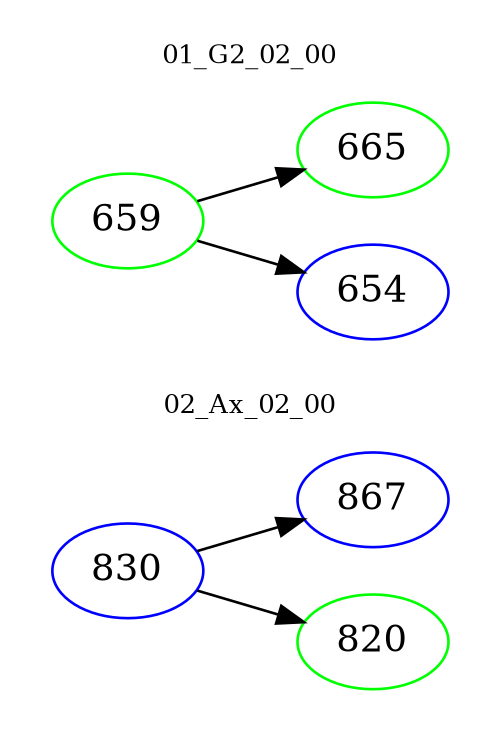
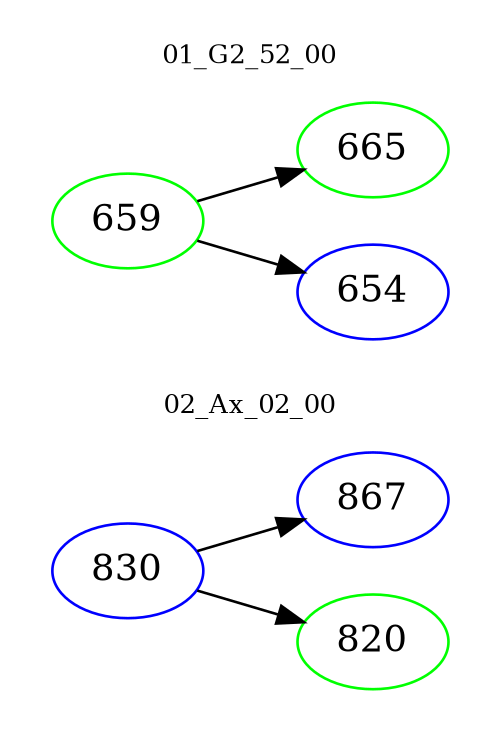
cluster "01_G2_02_00": label "01_G2_02_00" -> "01_G2_52_00"
